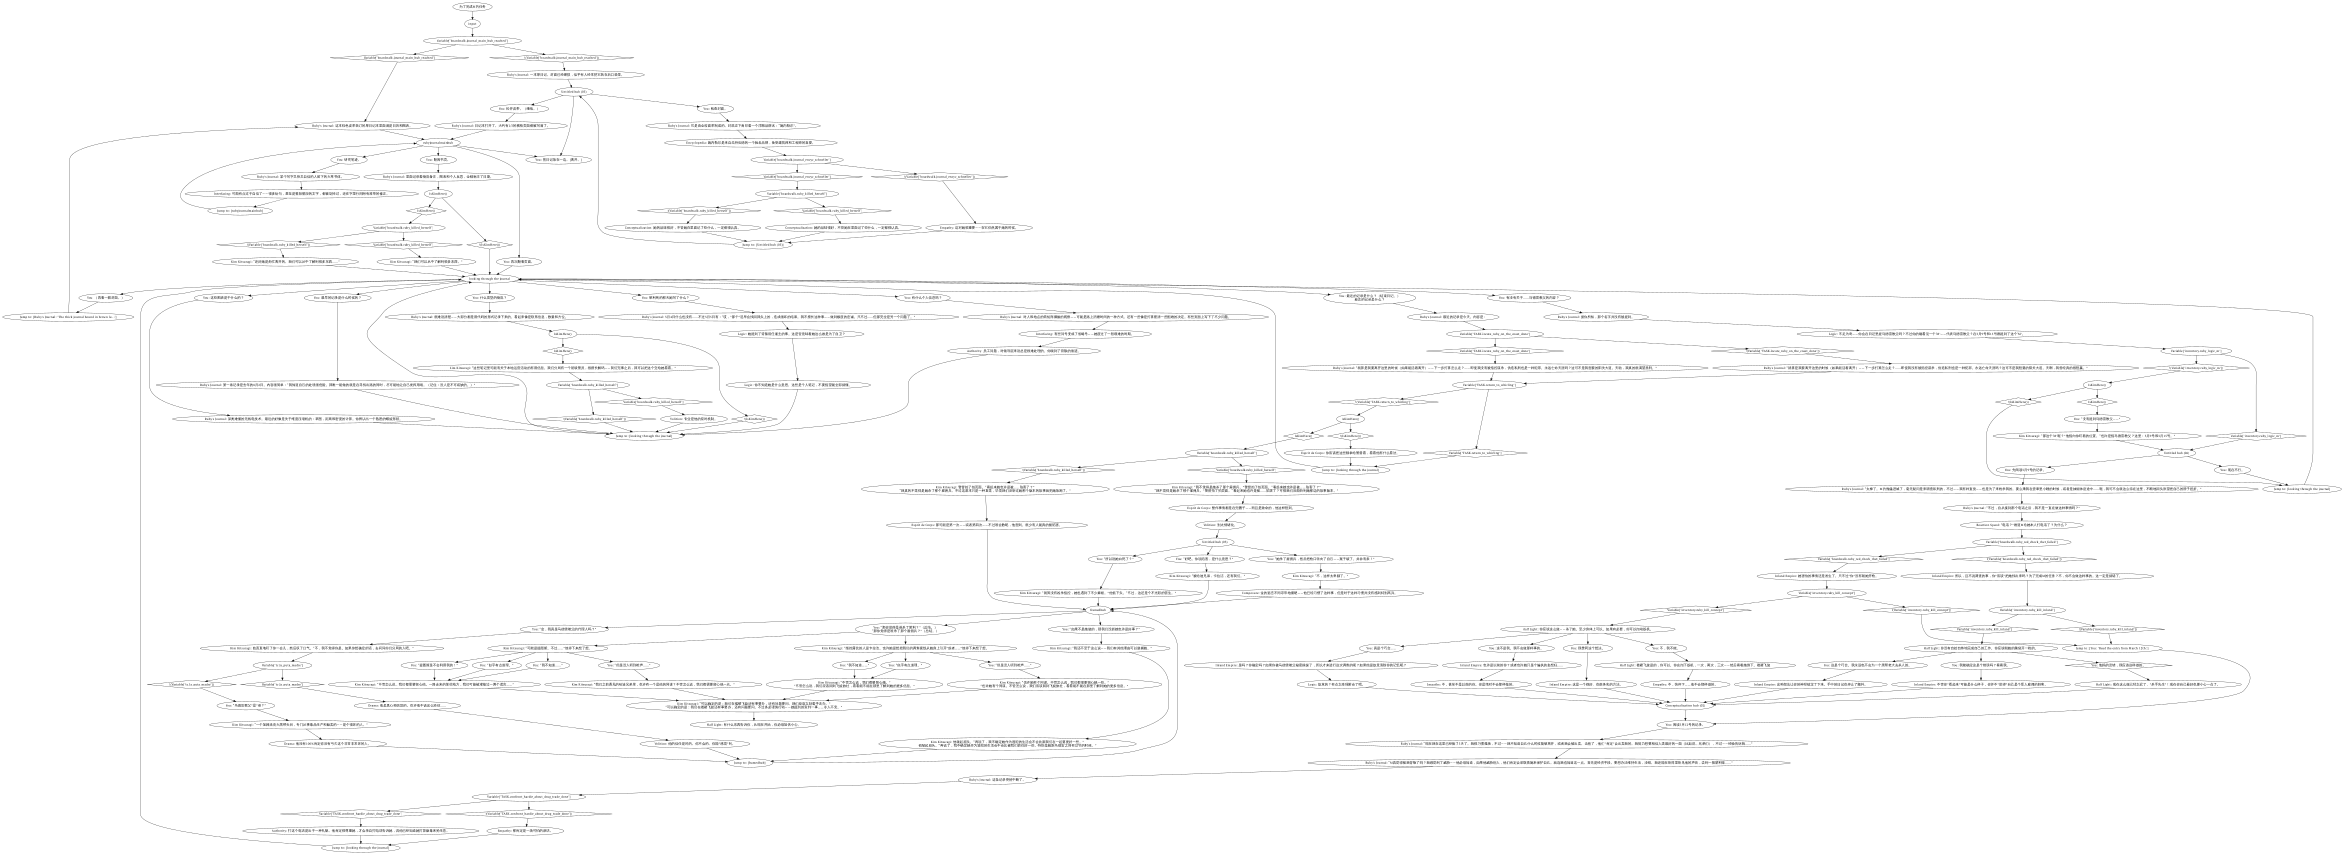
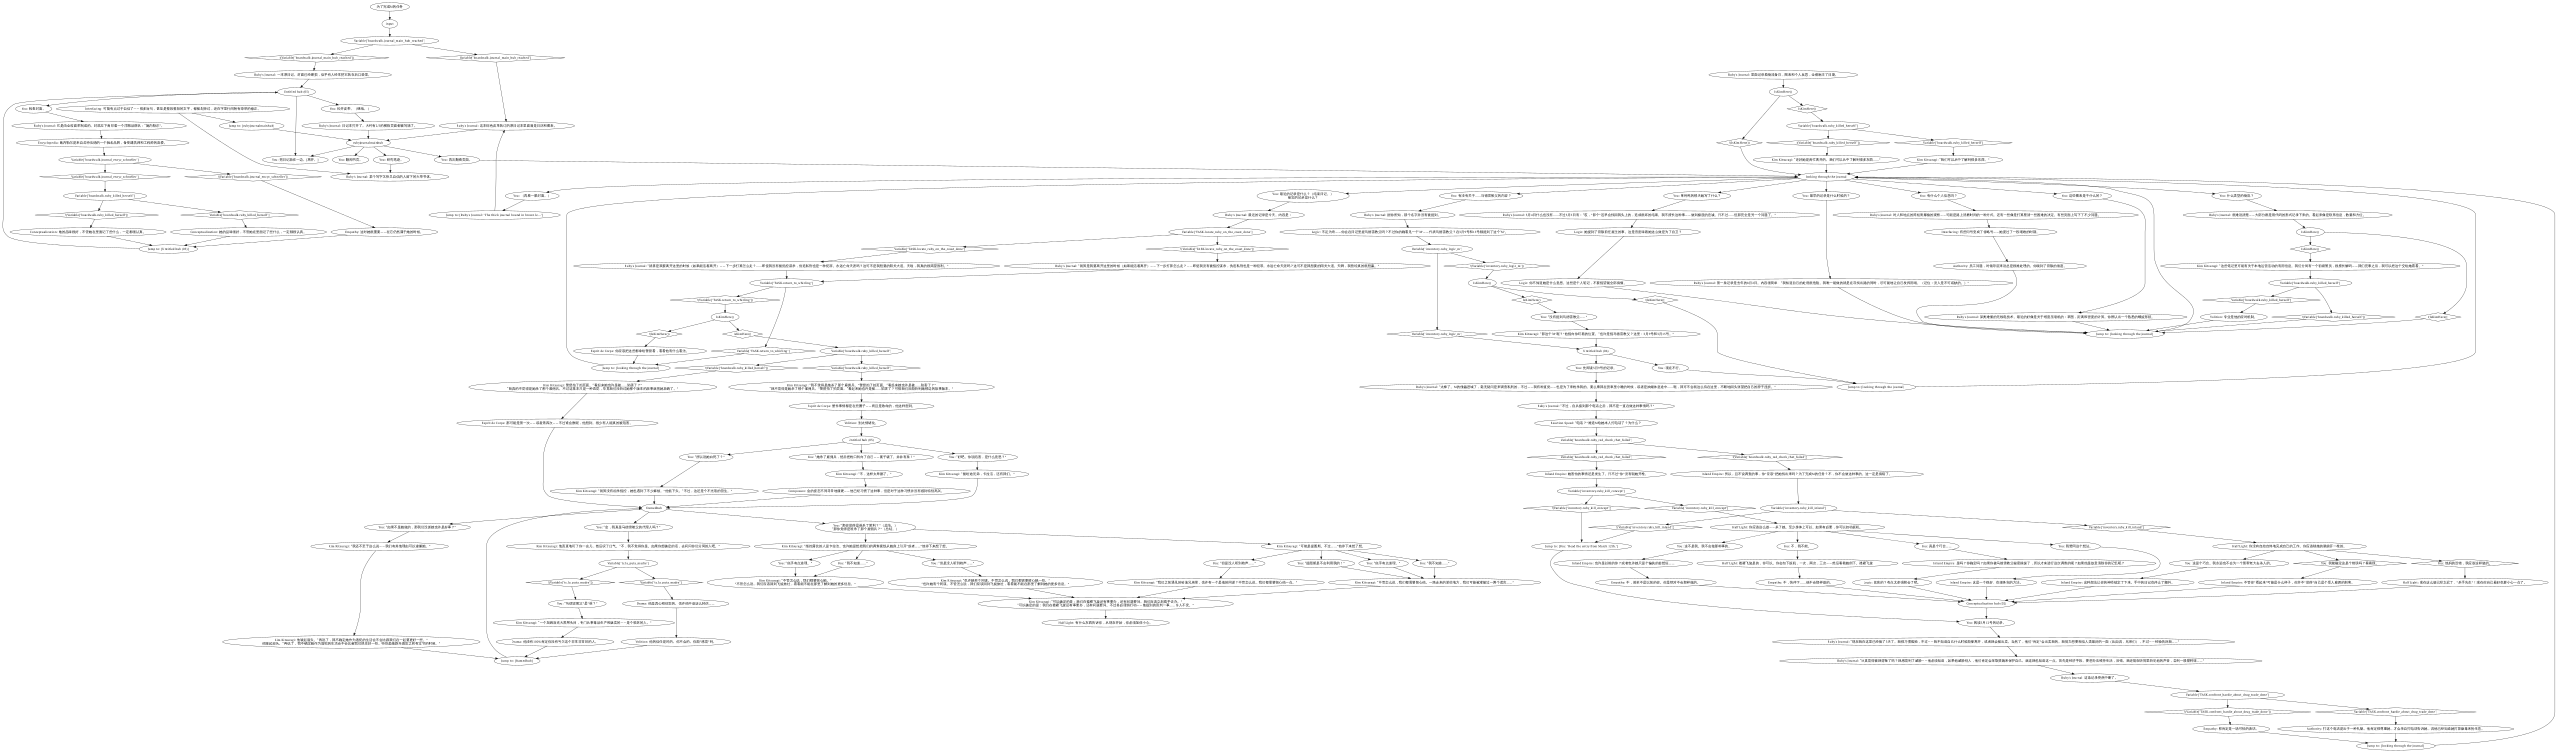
edge "You: 翻阅书页。" -> "Ruby's Journal: 里面记录着物流备注，图表和个人反思，全都标注了日期。": removed
edge "Ruby's Journal: 某个写字又快又自信的人留下的大草书体。" -> "Interfacing: 可能有点过于自信了——很多短句，甚至是整段整段的文字，都被划掉过，还在字里行间附有潦草的修正。": reversed
node "You: 我能确定这是个错误吗？看看我。": shape ellipse -> diamond
